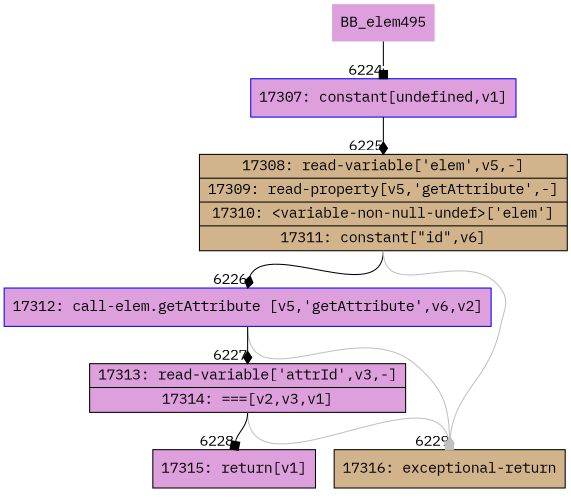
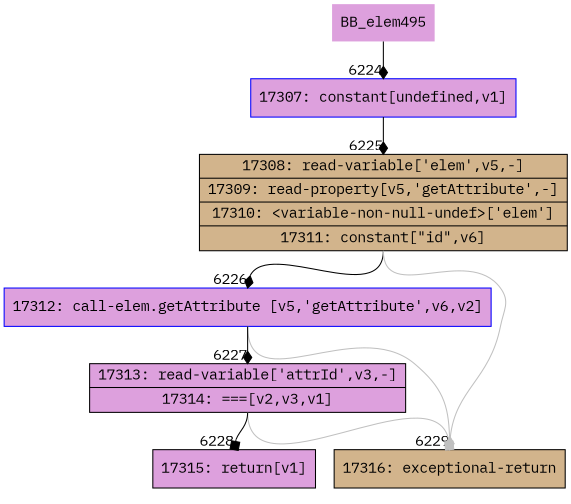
edge "BB_elem495" -> "17307: constant[undefined,v1]": arrowhead box -> diamond
